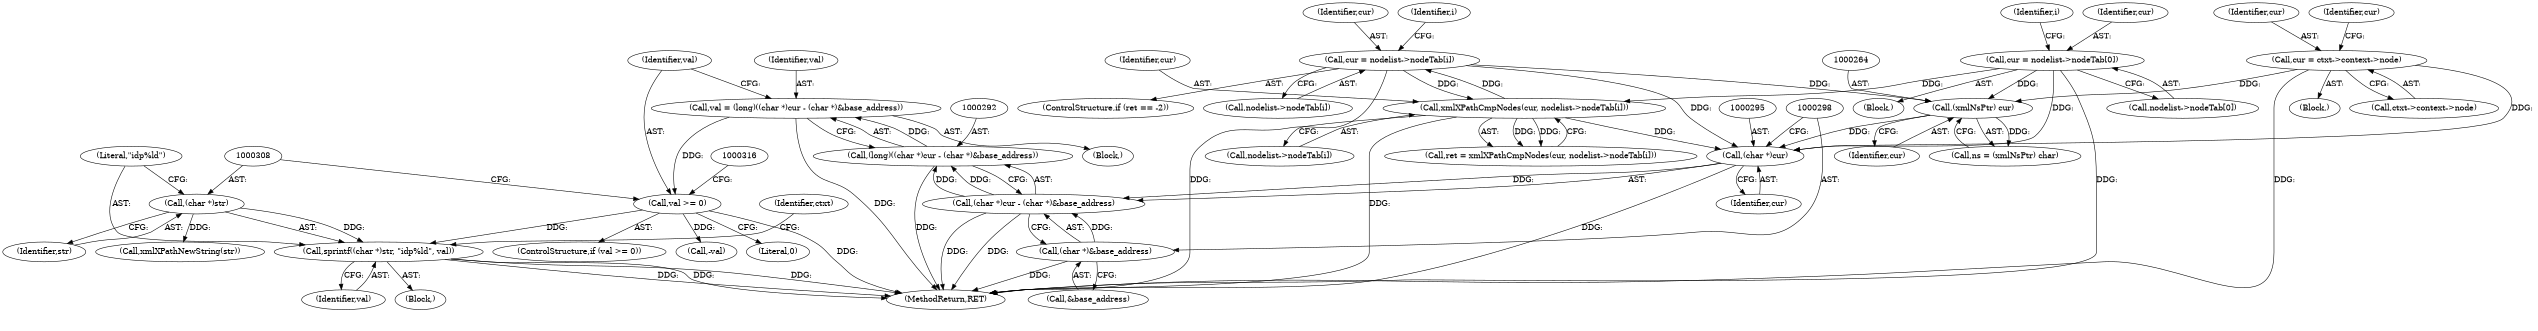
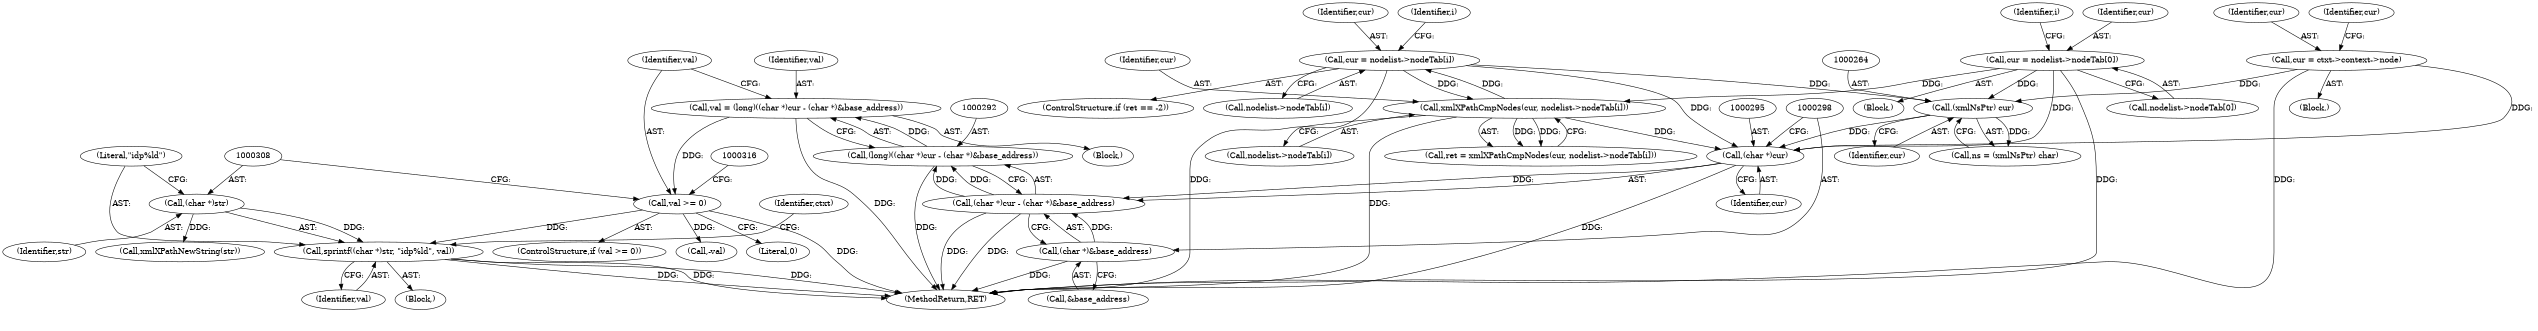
node "(Call,ctxt->context->node)": removed
edge "(Call,(char *)str)" -> "(Identifier,str)": removed, label "CFG:"
